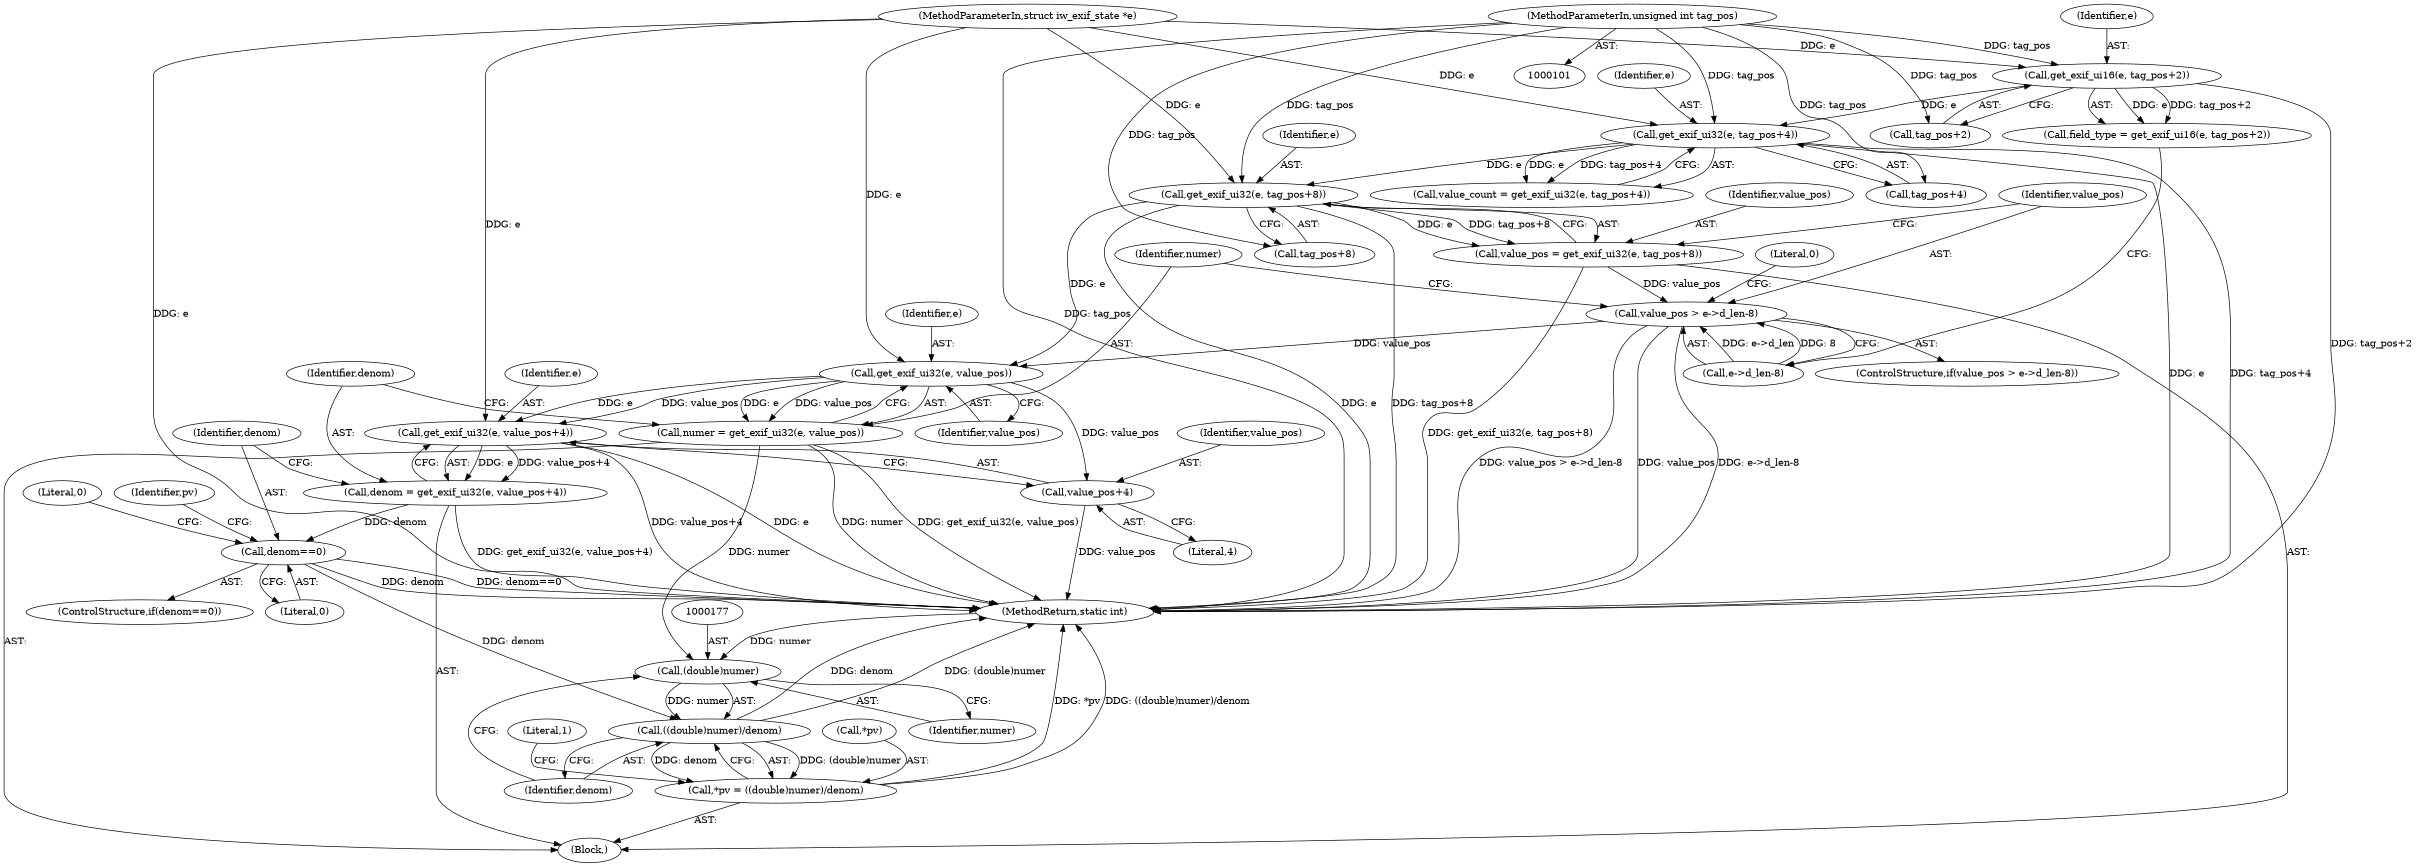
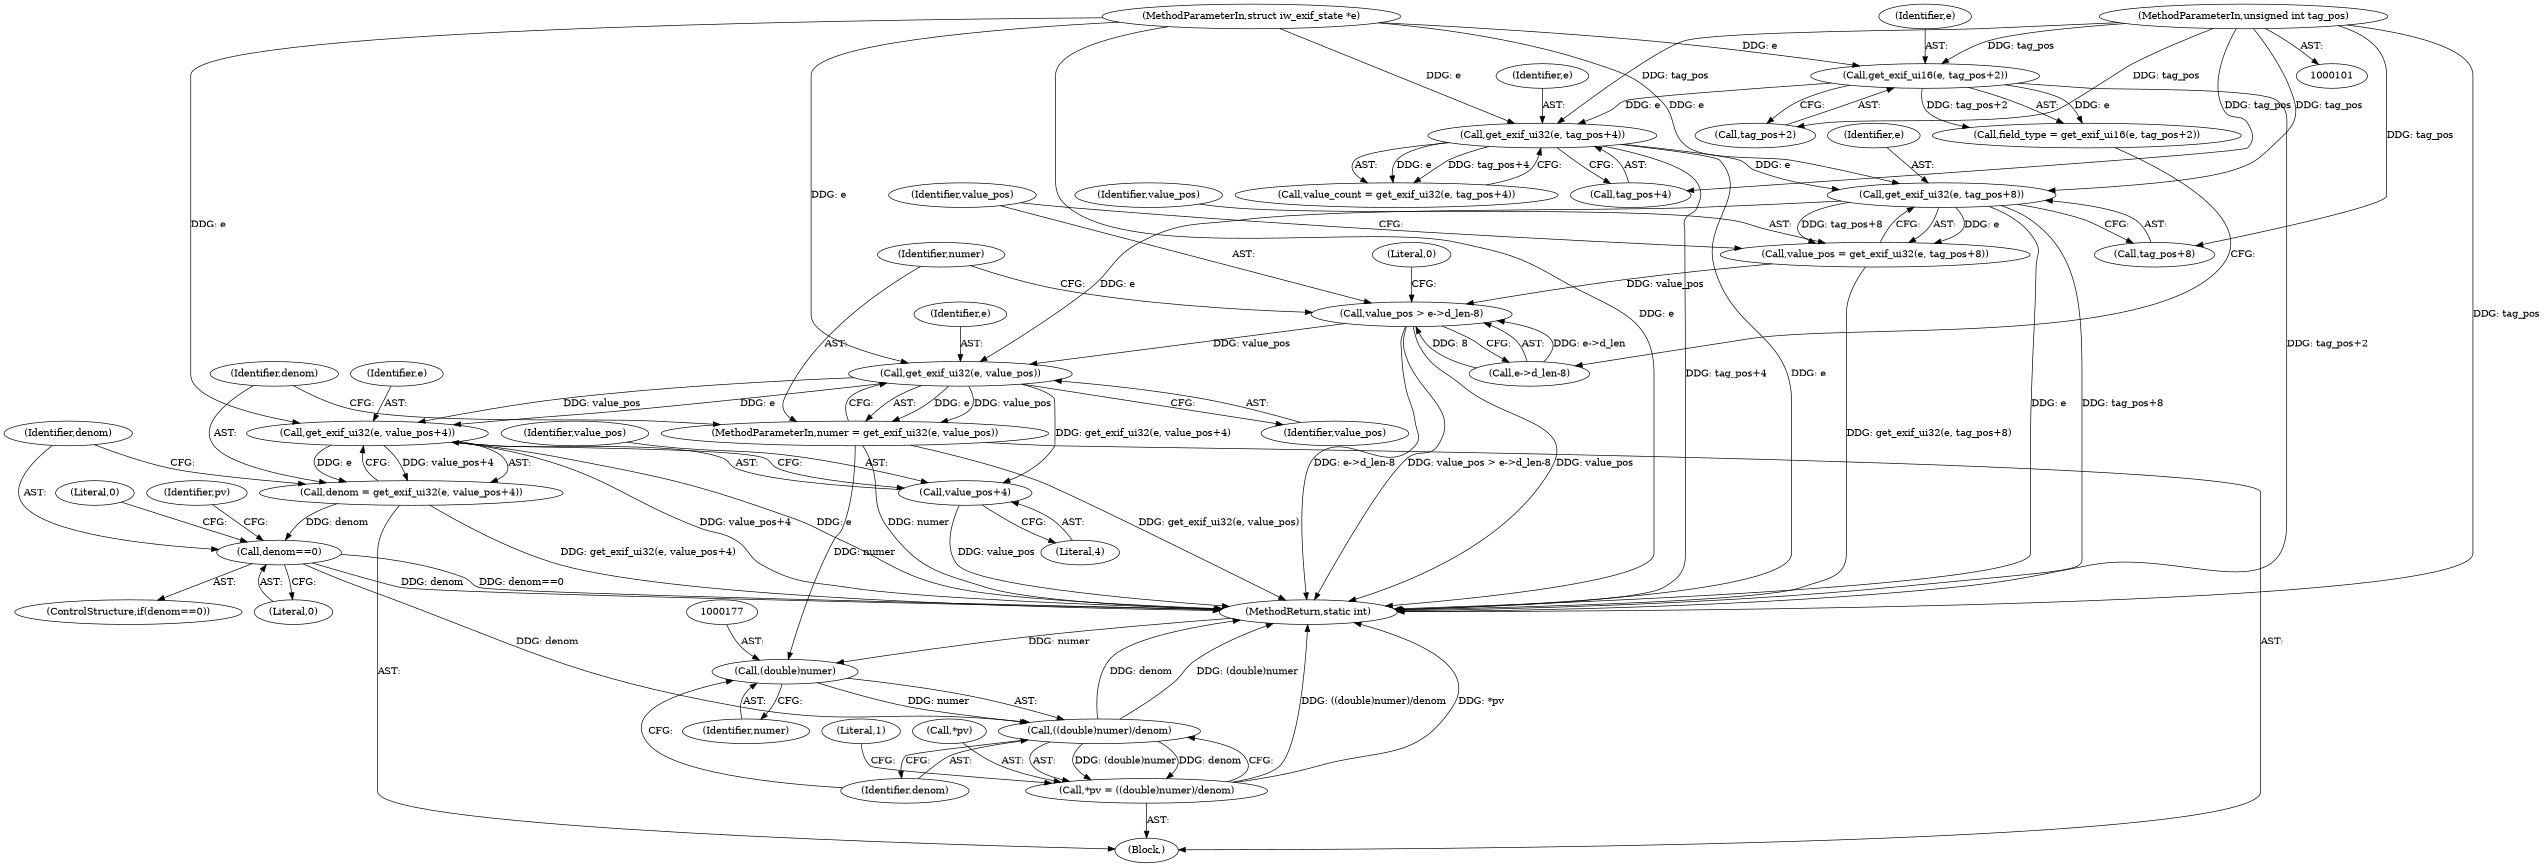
node "(ControlStructure,if(value_pos > e->d_len-8))": removed
node "(Call,numer = get_exif_ui32(e, value_pos))": label "(Call,numer = get_exif_ui32(e, value_pos))" -> "(MethodParameterIn,numer = get_exif_ui32(e, value_pos))"
edge "(Call,get_exif_ui32(e, value_pos))" -> "(Call,value_pos+4)": label "DDG: value_pos" -> "DDG: get_exif_ui32(e, value_pos+4)"
edge "(Call,value_pos = get_exif_ui32(e, tag_pos+8))" -> "(Block,)": removed, label "AST:"
